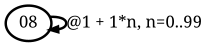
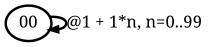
node "08": label "08" -> "00"
